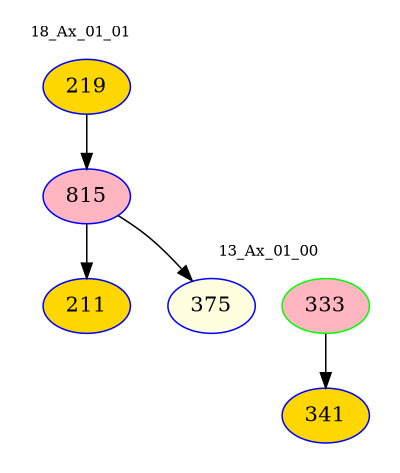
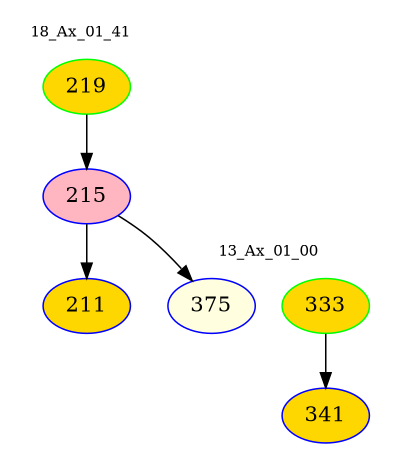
cluster "18_Ax_01_01": label "18_Ax_01_01" -> "18_Ax_01_41"
node "219": color blue -> green
node "815": label "815" -> "215"
node "333": fillcolor lightpink -> gold
